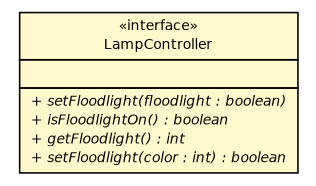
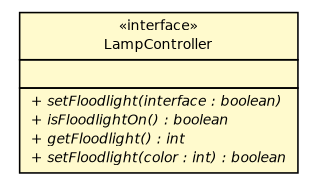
node "LampController": text "+ setFloodlight(floodlight : boolean)" -> "+ setFloodlight(interface : boolean)"
